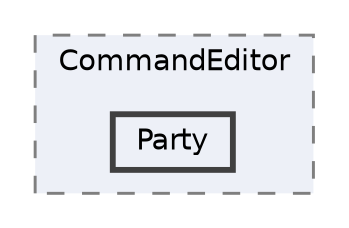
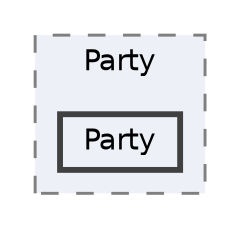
cluster "CommandEditor": label "CommandEditor" -> "Party"
